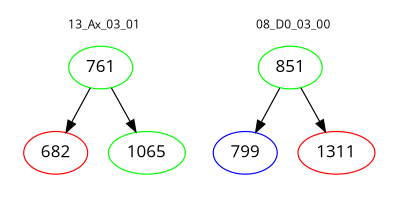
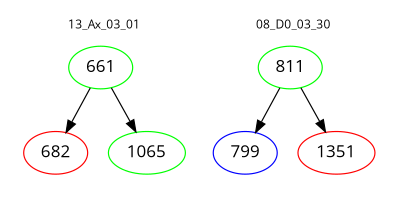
cluster "08_D0_03_00": label "08_D0_03_00" -> "08_D0_03_30"
node "761": label "761" -> "661"
node "851": label "851" -> "811"
node "1311": label "1311" -> "1351"
